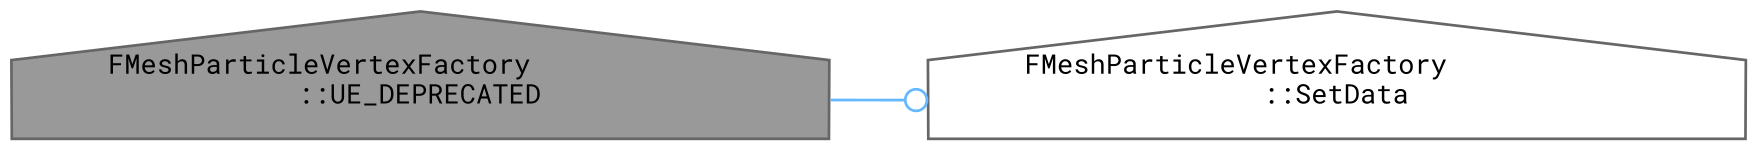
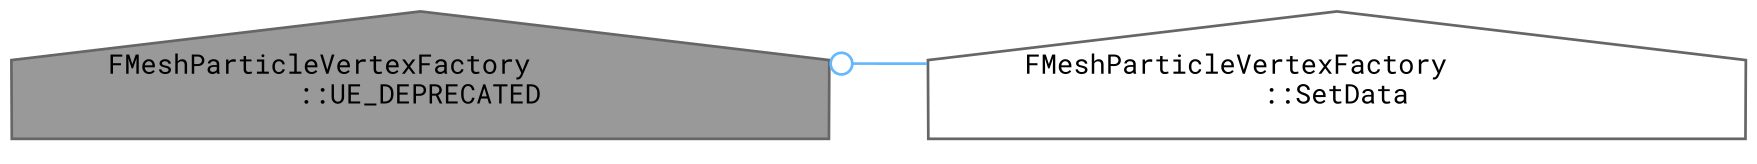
edge "FMeshParticleVertexFactory ::UE_DEPRECATED" -> "FMeshParticleVertexFactory ::SetData": reversed
